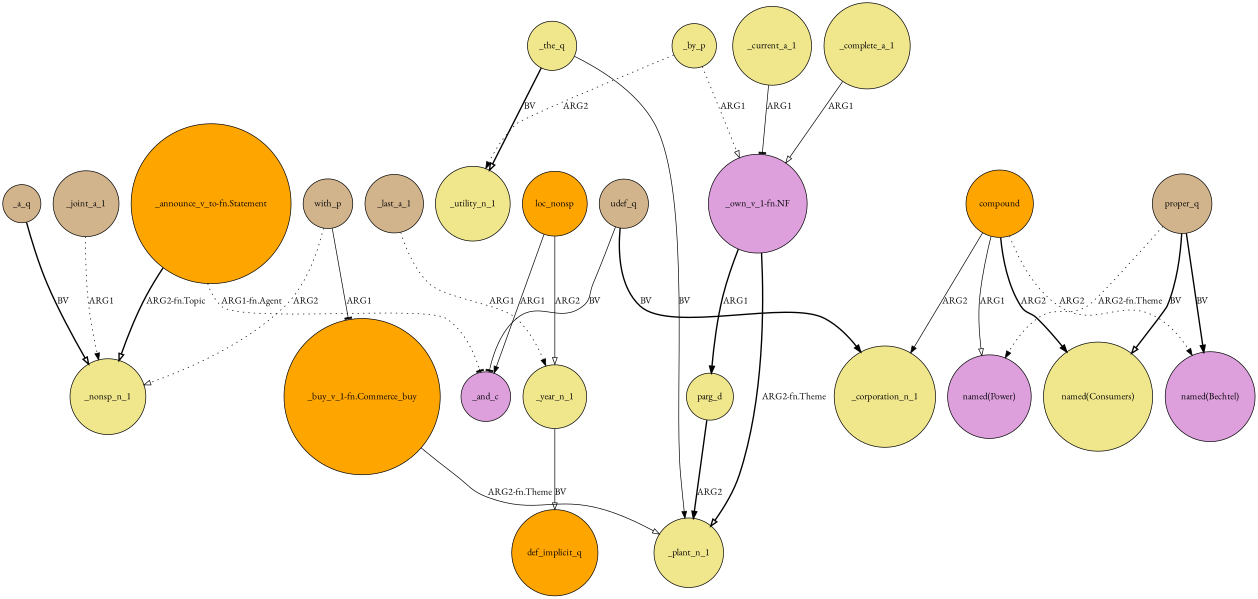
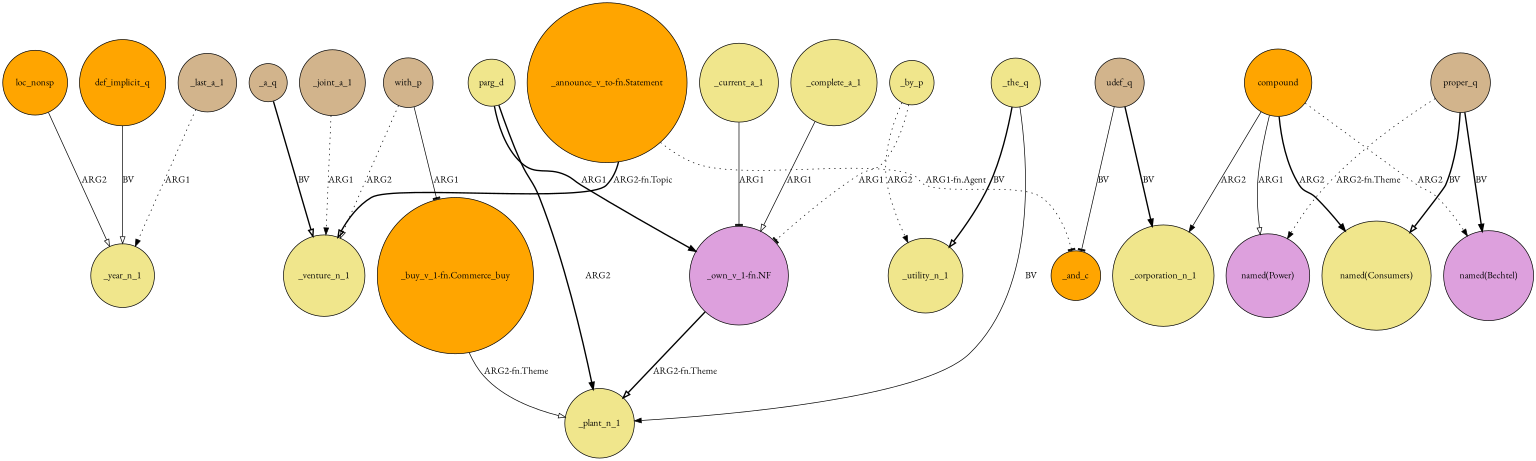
edge "_by_p" -> "_own_v_1-fn.NF": arrowhead onormal -> tee
edge "loc_nonsp" -> "_and_c": removed, label "ARG1"
edge "_own_v_1-fn.NF" -> "parg_d": reversed
node "_nonsp_n_1": label "_nonsp_n_1" -> "_venture_n_1"
node "_and_c": fillcolor plum -> orange
edge "_year_n_1" -> "def_implicit_q": reversed
